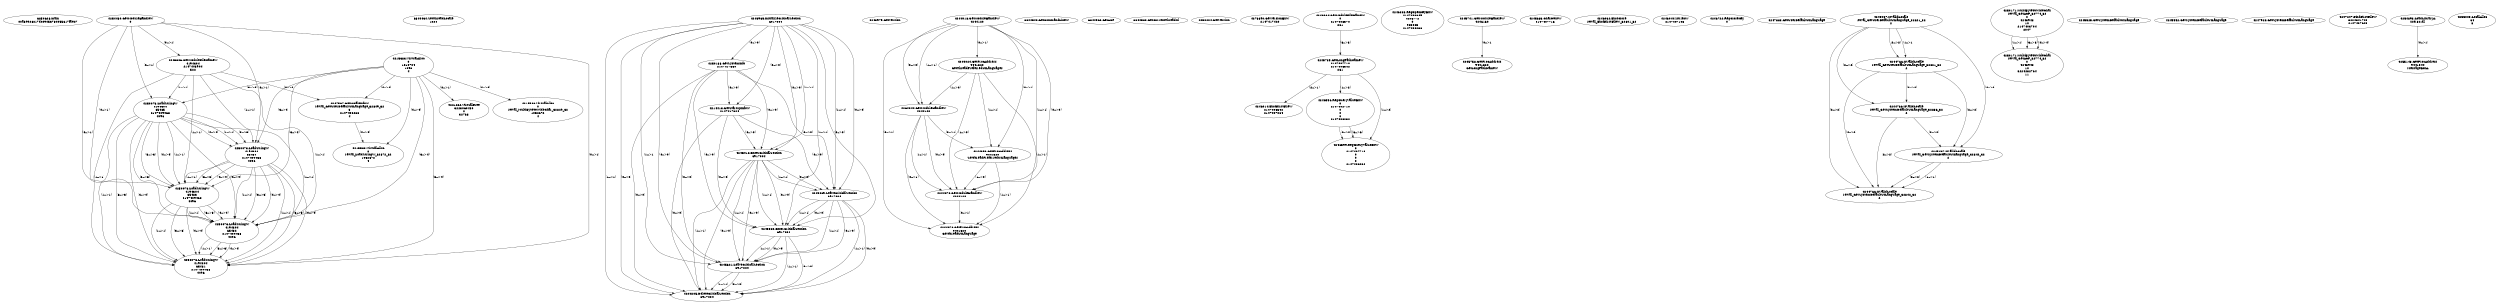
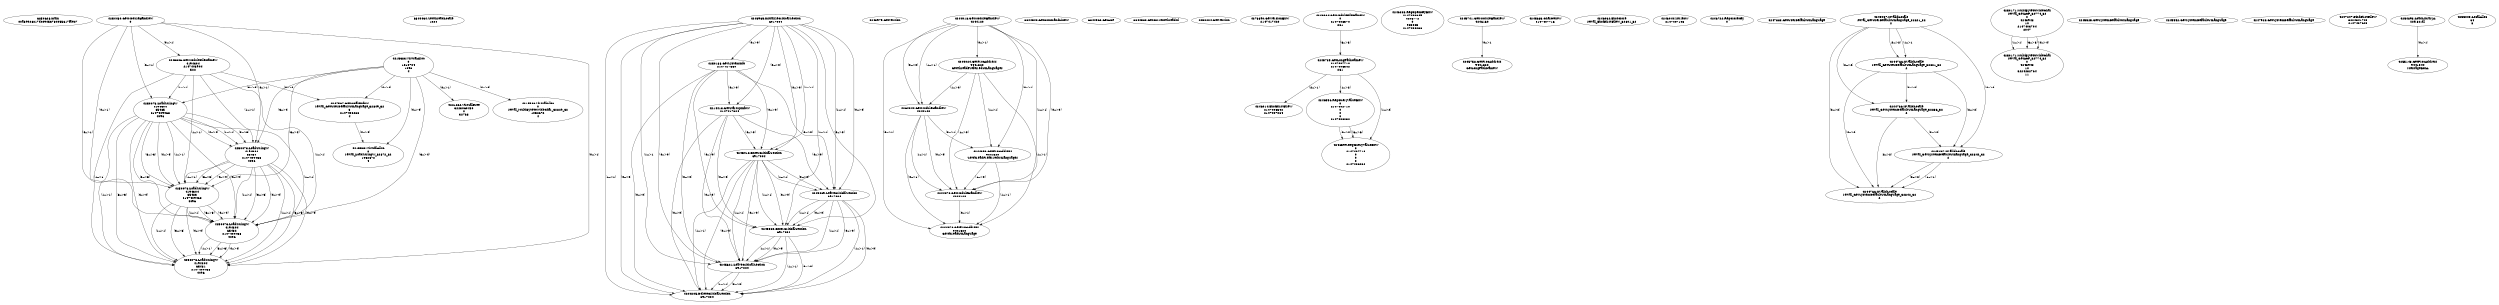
edge "4214413.GetStartupInfoW 2147417624" -> "4245621.LeaveCriticalSection 6917004": added, label "(0-->0)"
edge "4215383.VirtualAlloc 0 1310704 1096 4" -> "4250073.LoadStringW 4194304 65481 2147409468 4096": removed, label "(3-->4)"
